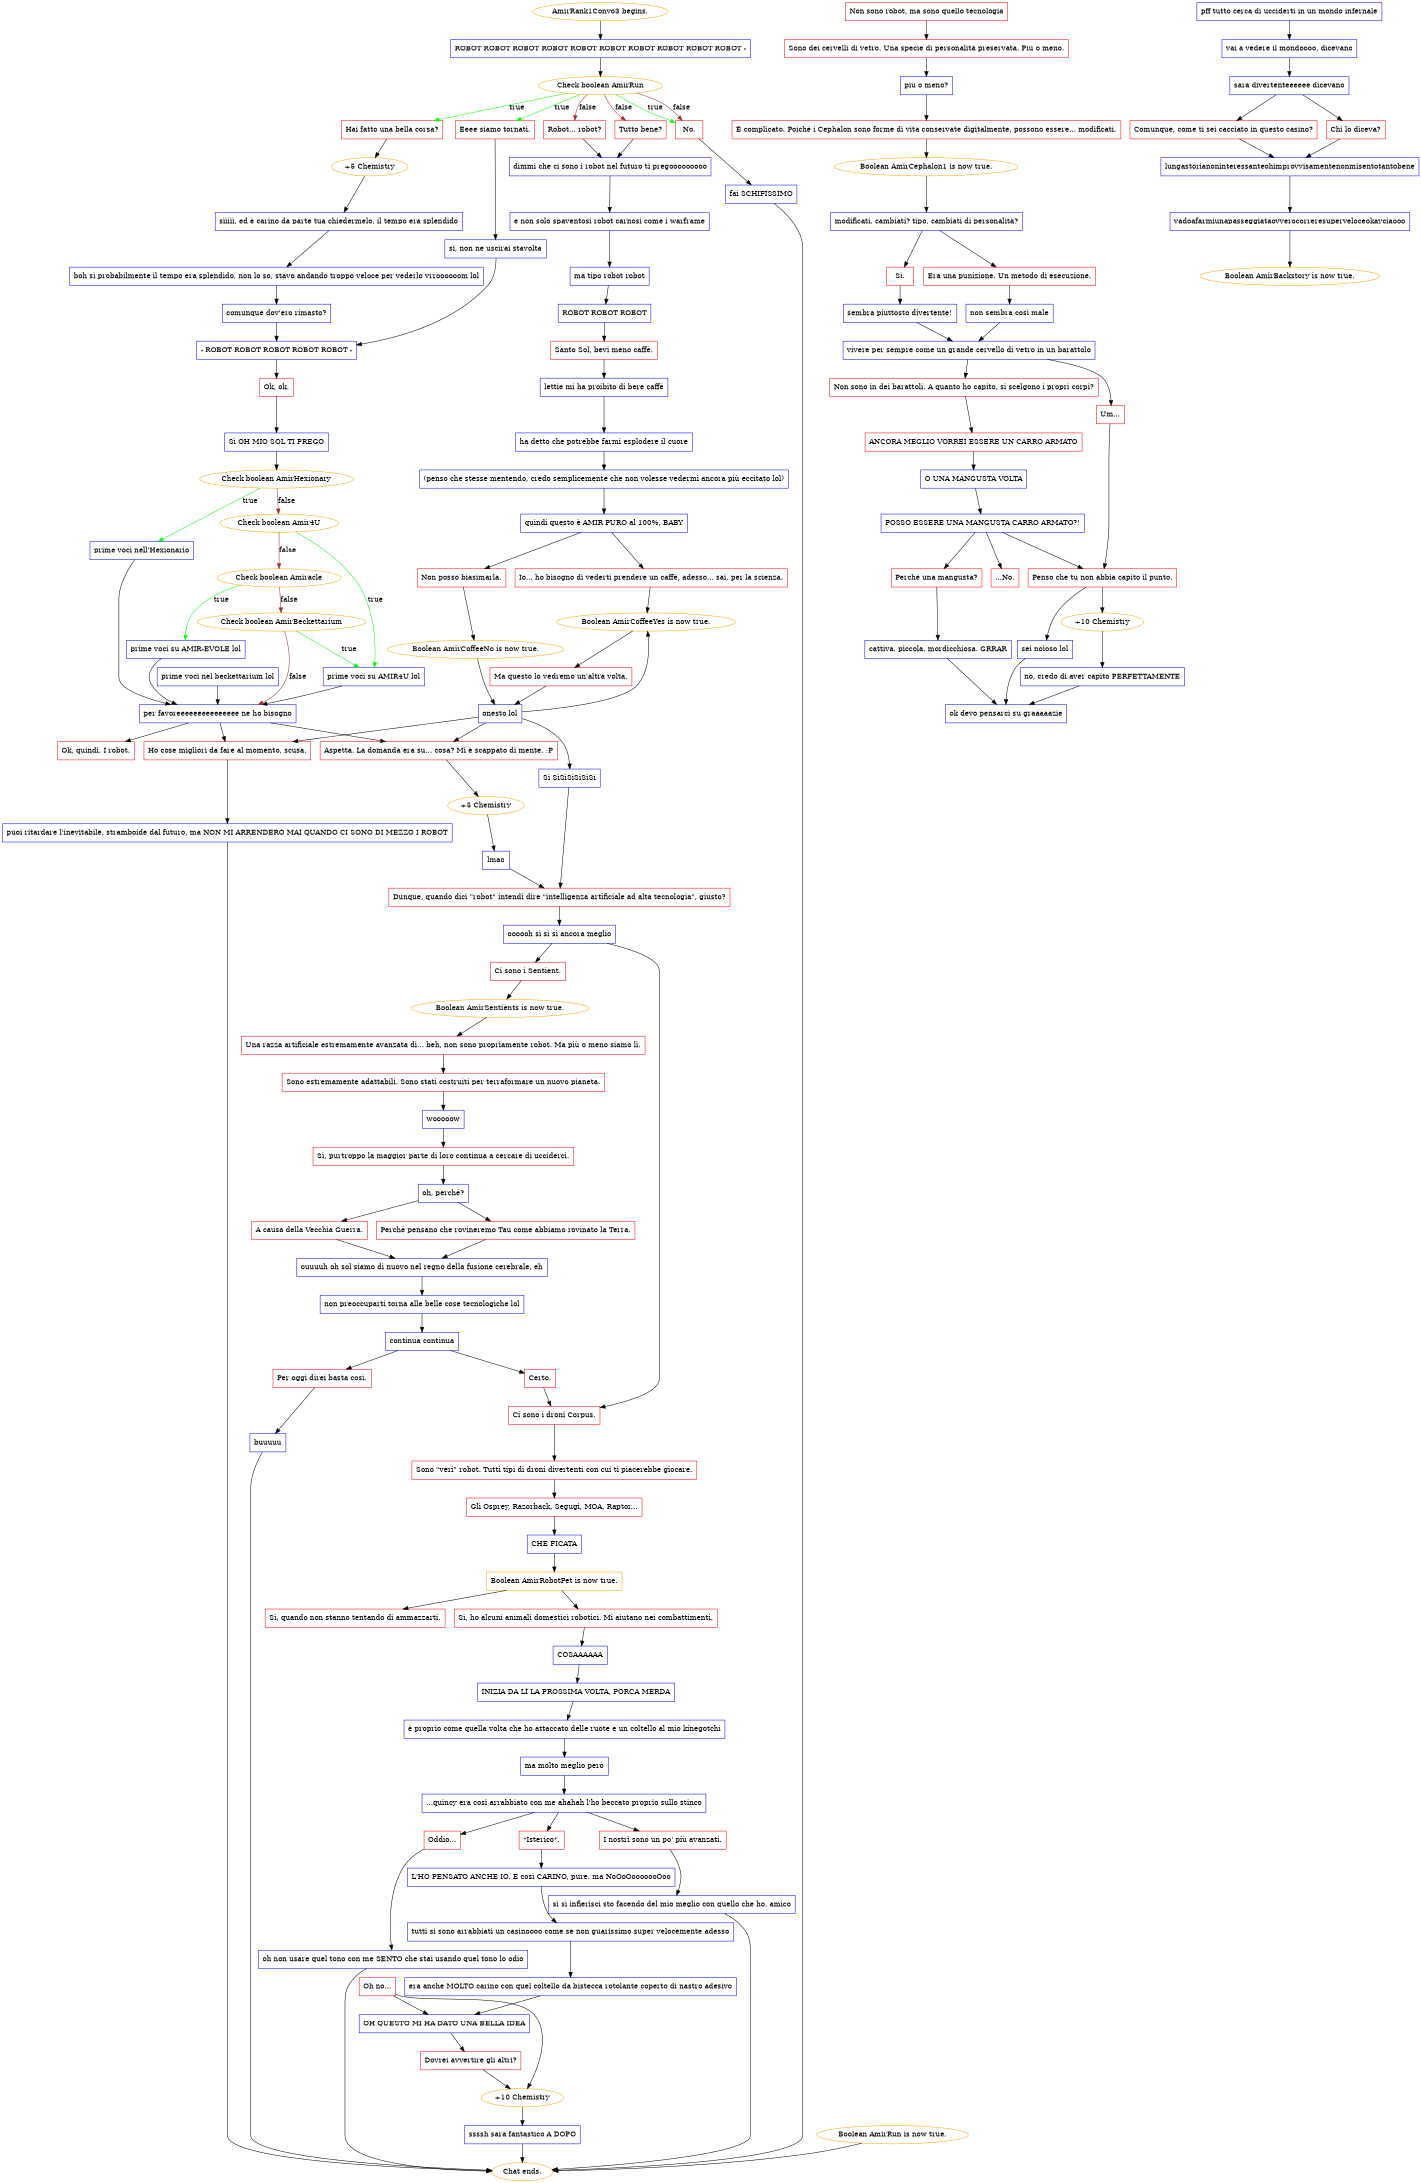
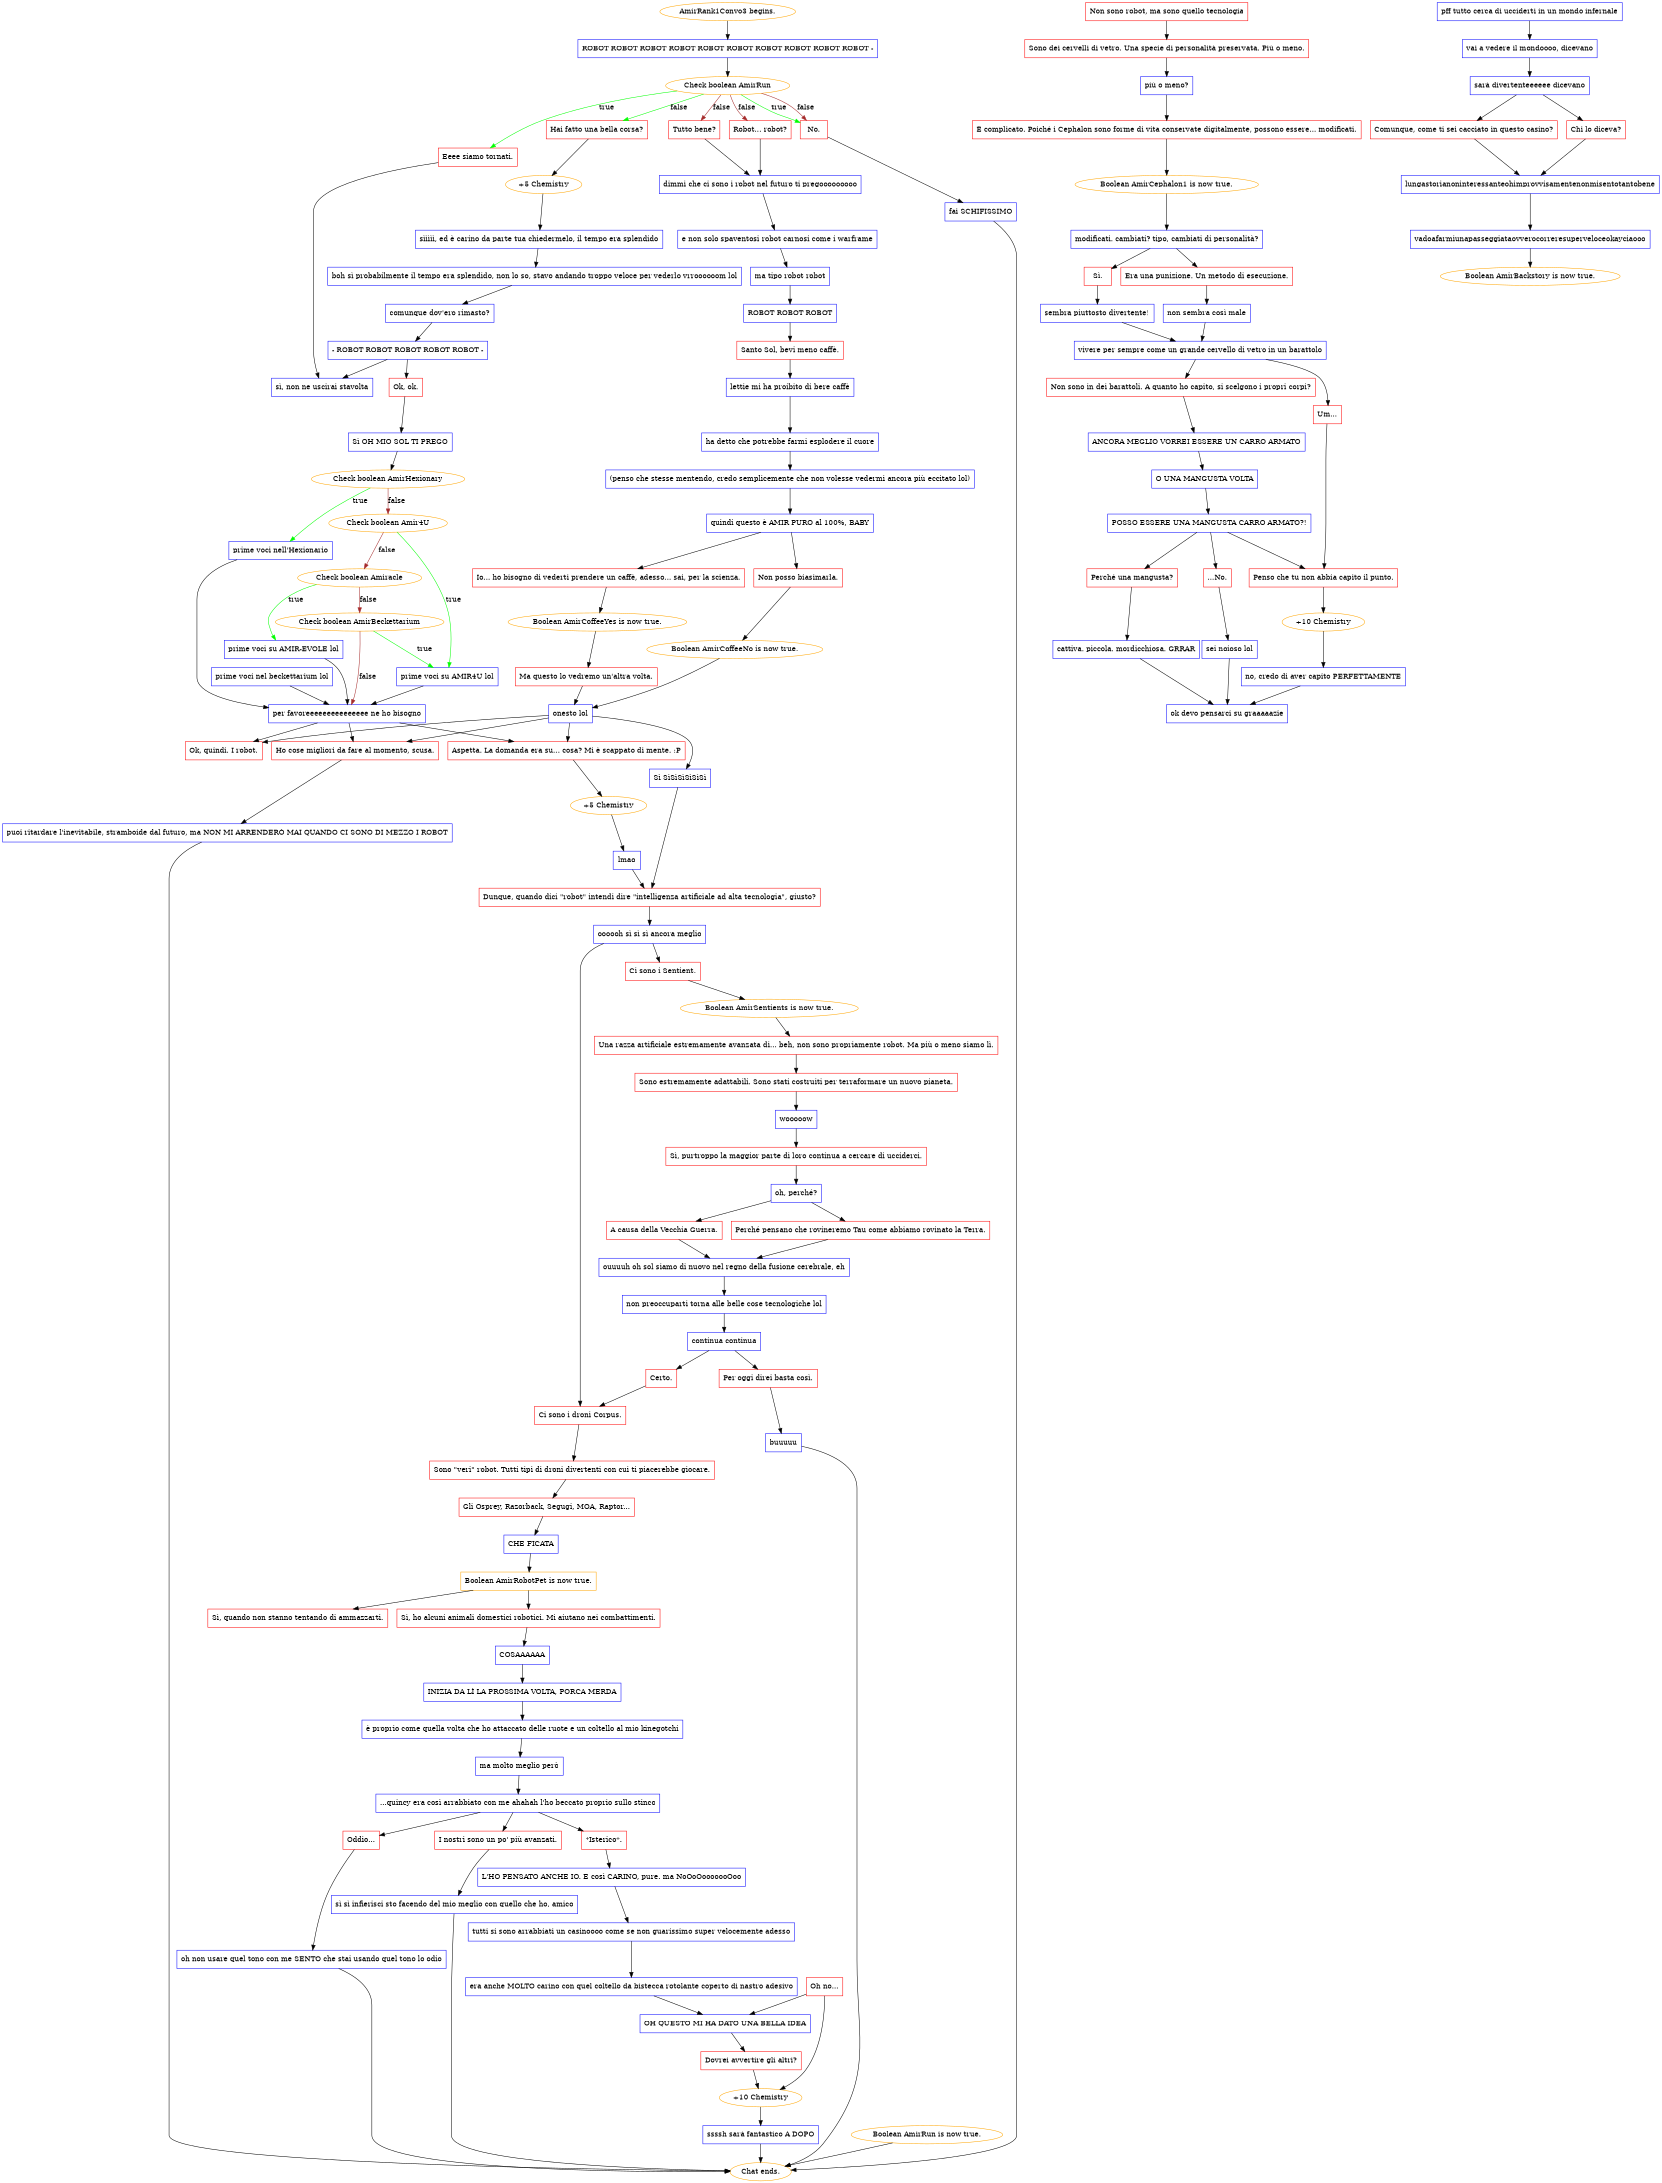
edge "Check boolean AmirRun" -> "Hai fatto una bella corsa?": label "true" -> "false"
edge "sì, non ne uscirai stavolta" -> "- ROBOT ROBOT ROBOT ROBOT ROBOT -": reversed
node "ANCORA MEGLIO VORREI ESSERE UN CARRO ARMATO": color red -> blue
edge "Penso che tu non abbia capito il punto." -> "sei noioso lol": now "...No." -> "sei noioso lol"
edge "onesto lol" -> "Boolean AmirCoffeeYes is now true.": now "onesto lol" -> "Ok, quindi. I robot."
